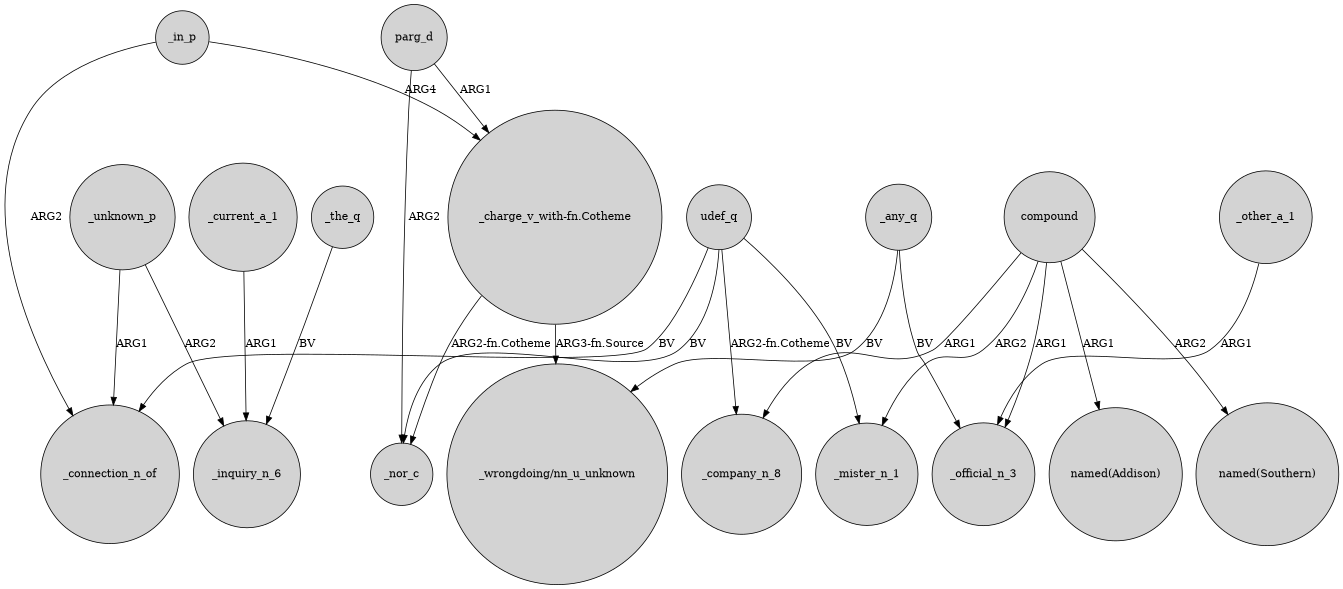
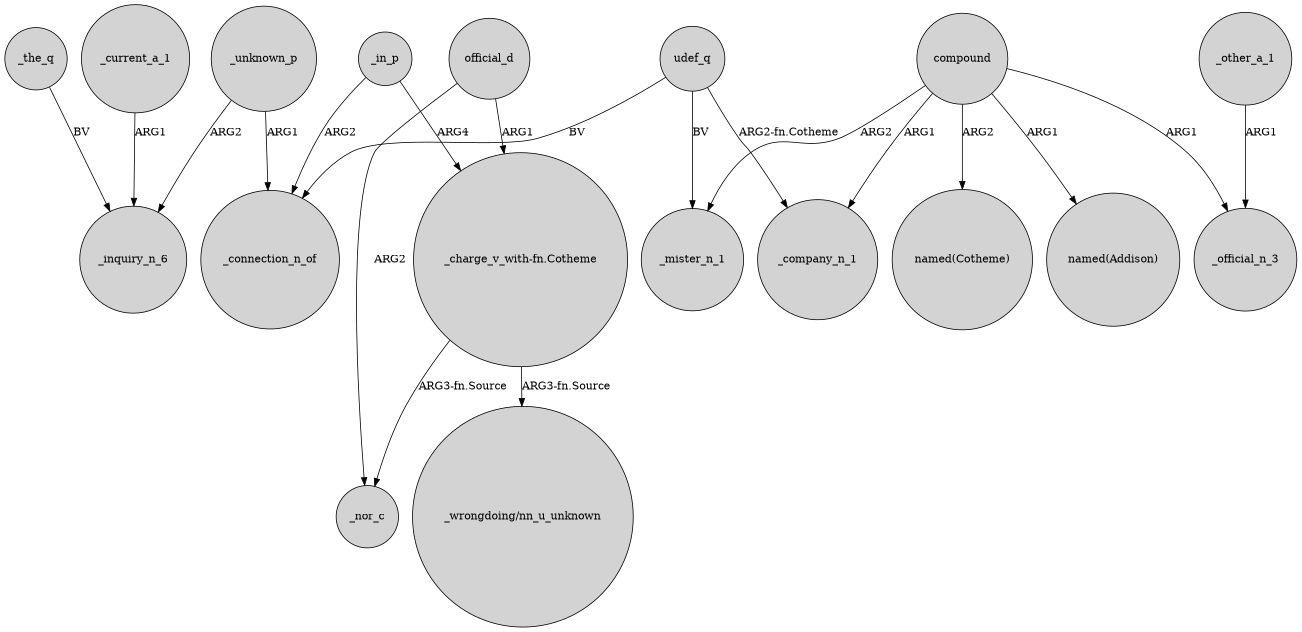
node "parg_d": label "parg_d" -> "official_d"
node "_any_q": removed
edge "_charge_v_with-fn.Cotheme" -> "_nor_c": label "ARG2-fn.Cotheme" -> "ARG3-fn.Source"
edge "udef_q" -> "_nor_c": removed, label "BV"
node "_company_n_8": label "_company_n_8" -> "_company_n_1"
node "named(Southern)": label "named(Southern)" -> "named(Cotheme)"
